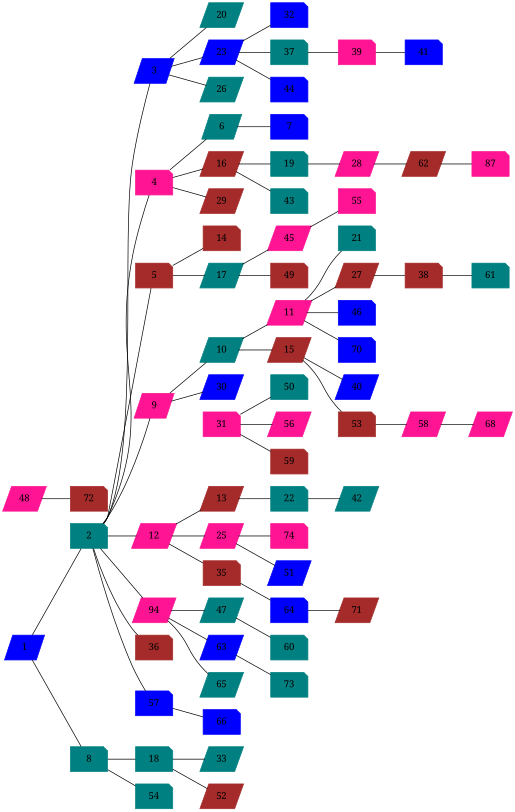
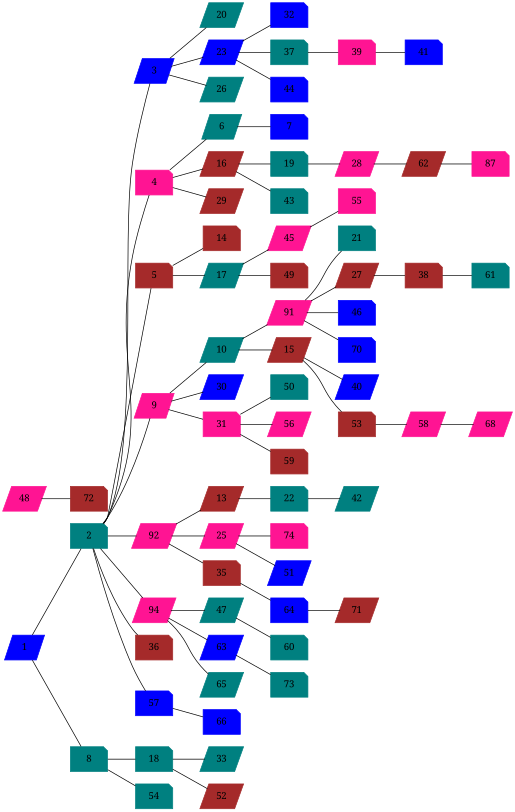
node "11": label "11" -> "91"
edge "9" -- "31": added
node "12": label "12" -> "92"
